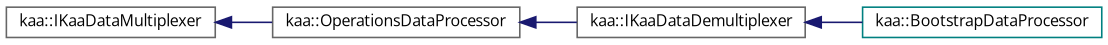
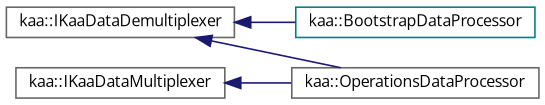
edge "kaa::IKaaDataDemultiplexer" -> "kaa::OperationsDataProcessor": reversed
